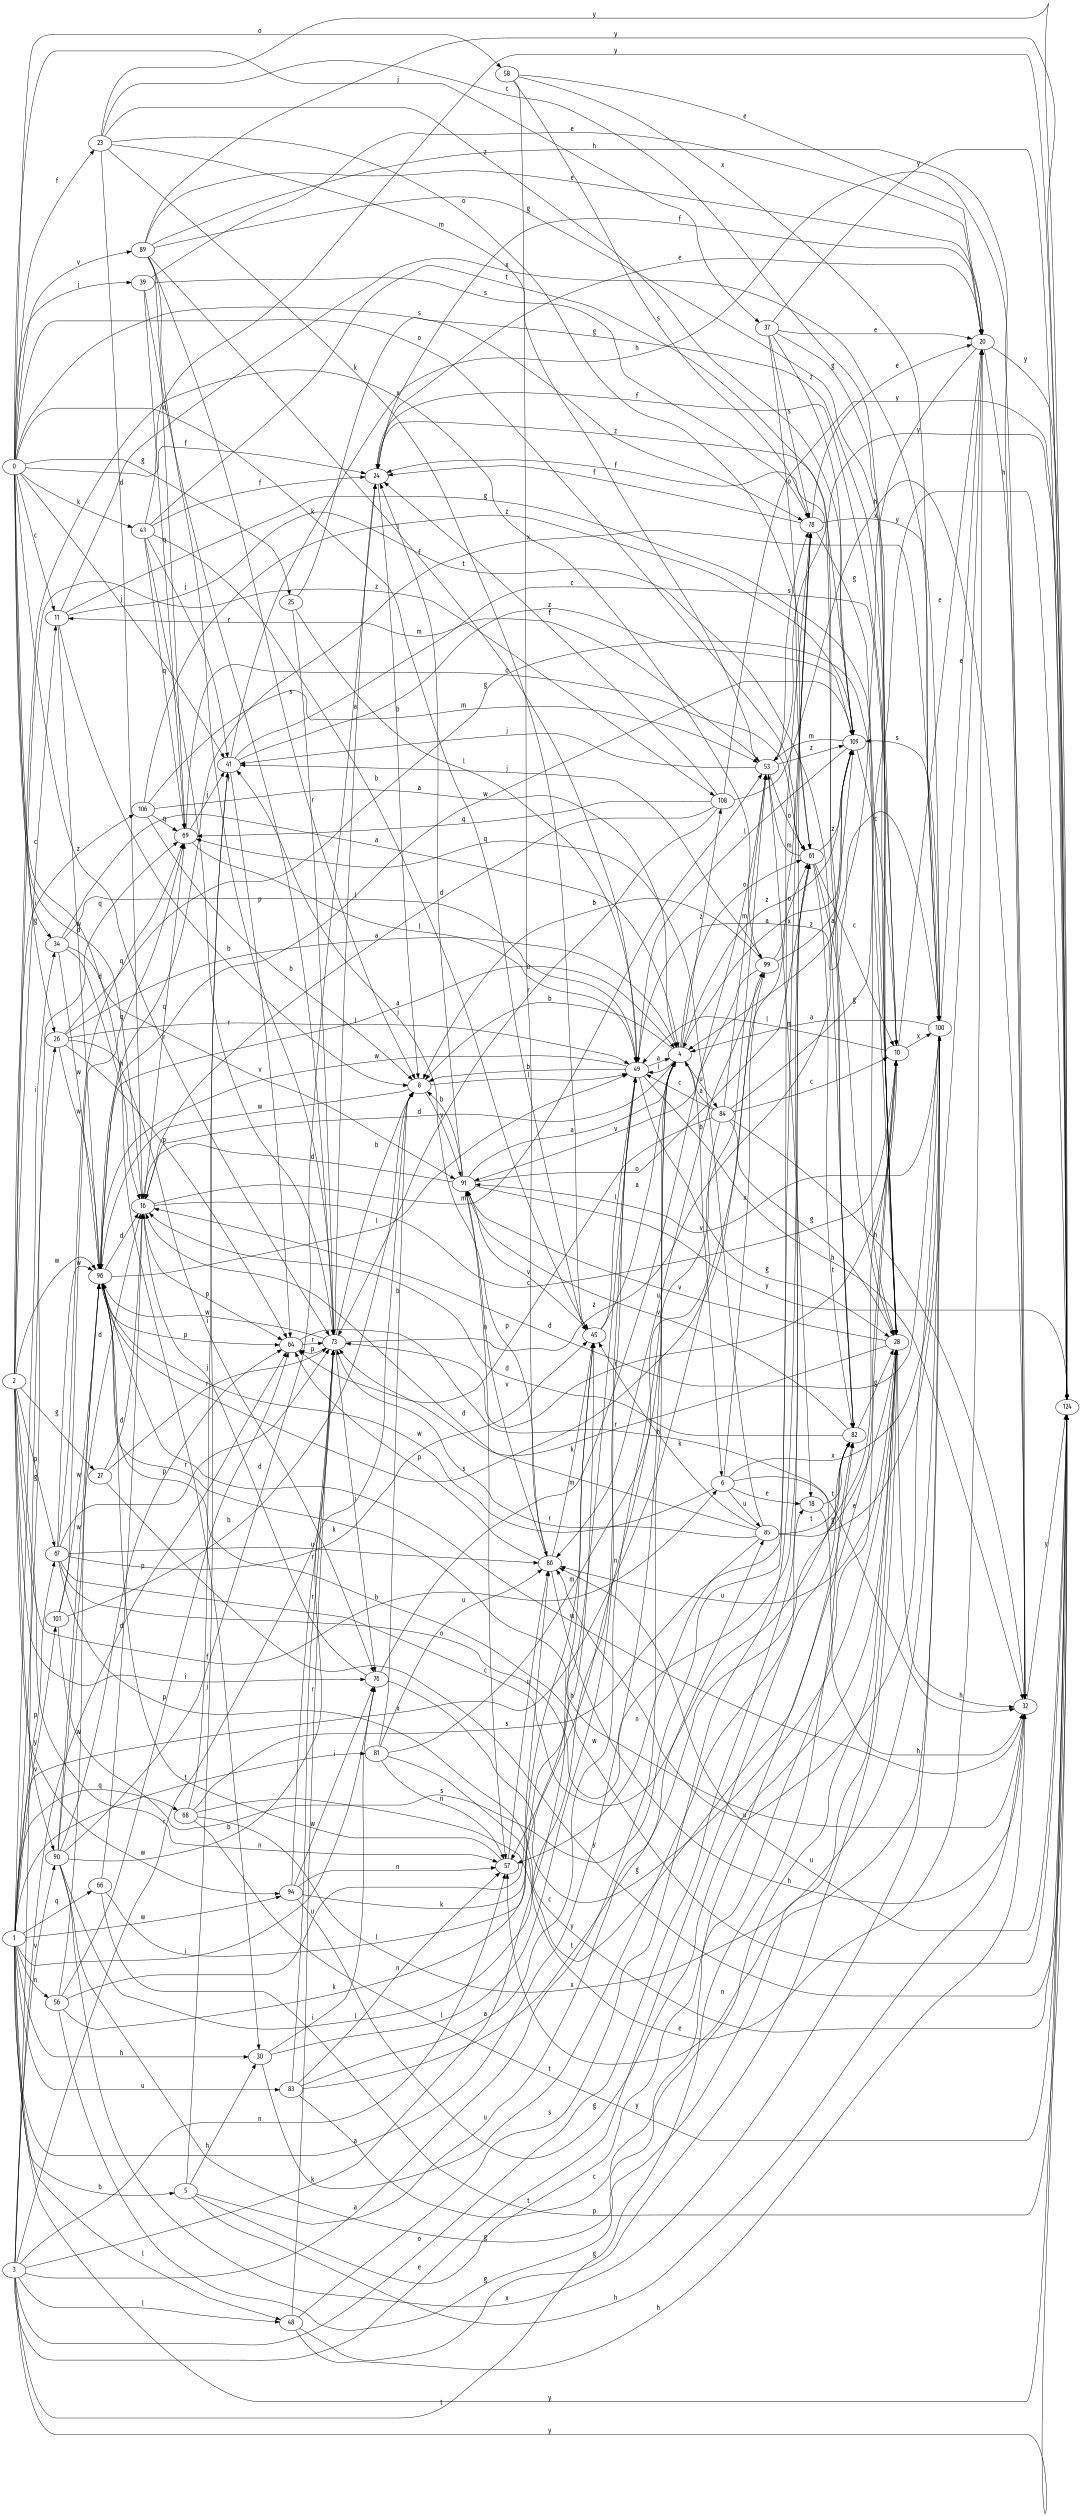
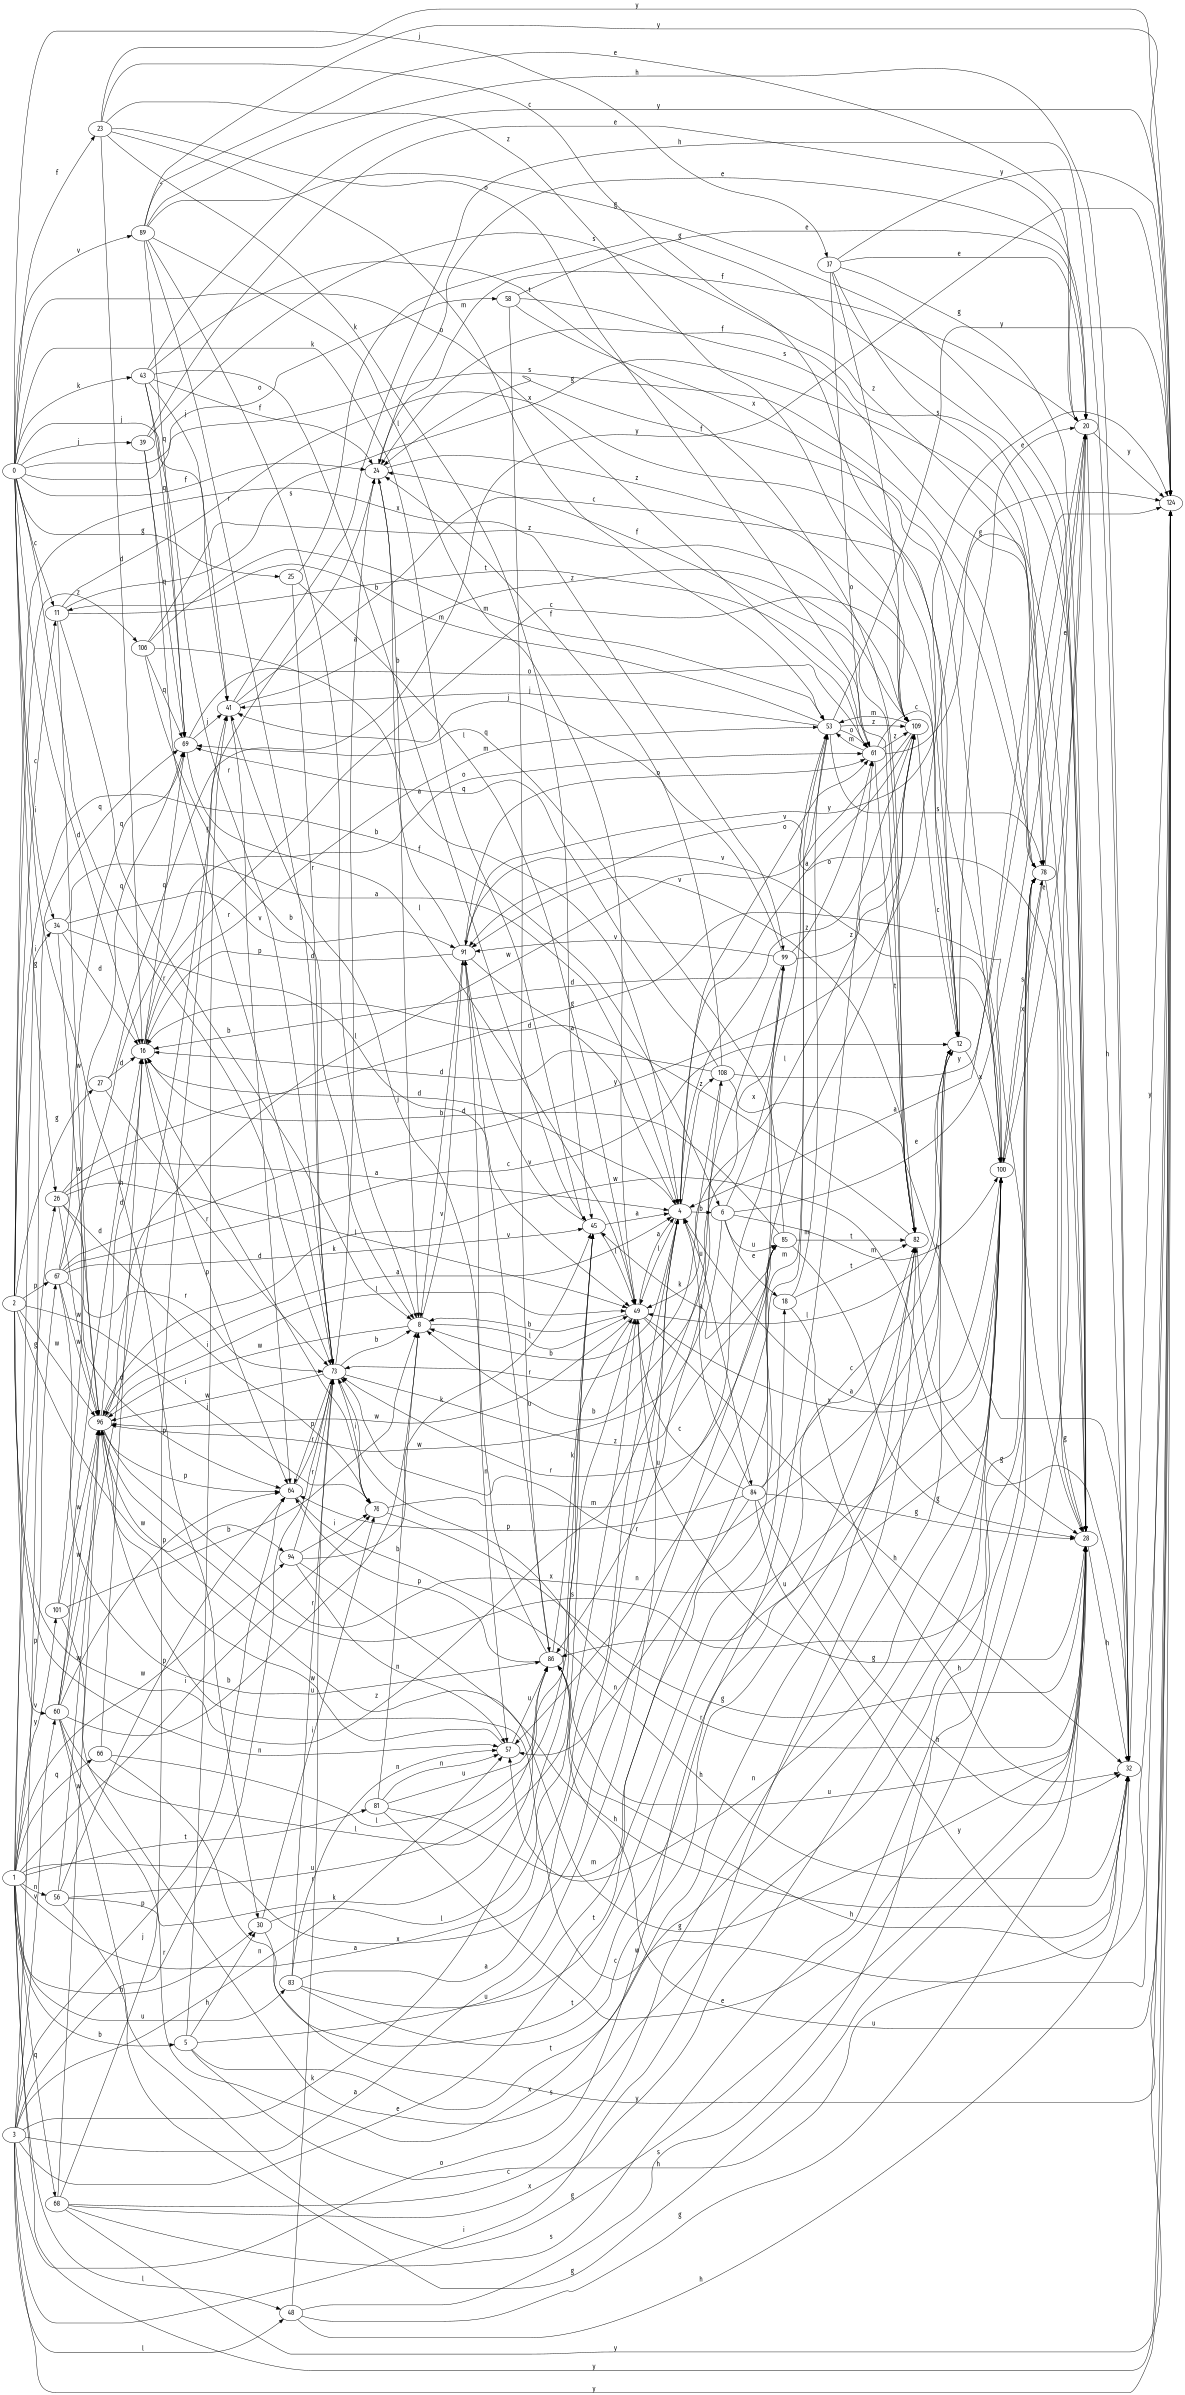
edge "100" -> "109": now "100" -> "78"
node "10": label "10" -> "12"
edge "53" -> "18": reversed
edge "6" -> "100": label "x" -> "m"
edge "68" -> "96": added, label "w"
node "90": label "90" -> "60"
edge "66" -> "124": label "p" -> "y"
edge "3" -> "82": label "t" -> "i"
